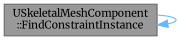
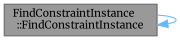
node "USkeletalMeshComponent ::FindConstraintInstance": label "USkeletalMeshComponent ::FindConstraintInstance" -> "FindConstraintInstance ::FindConstraintInstance"
